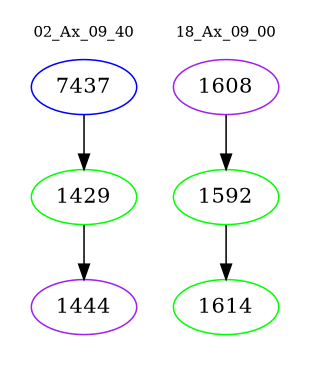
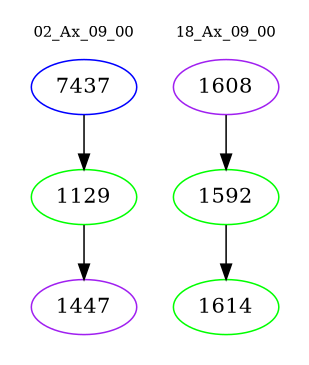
cluster "02_Ax_09_40": label "02_Ax_09_40" -> "02_Ax_09_00"
node "1429": label "1429" -> "1129"
node "1444": label "1444" -> "1447"
